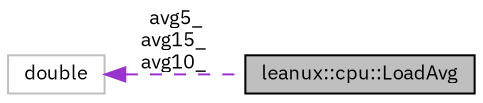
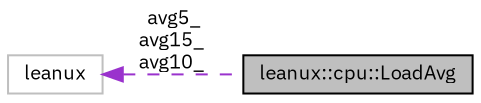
node "double": label "double" -> "leanux"
